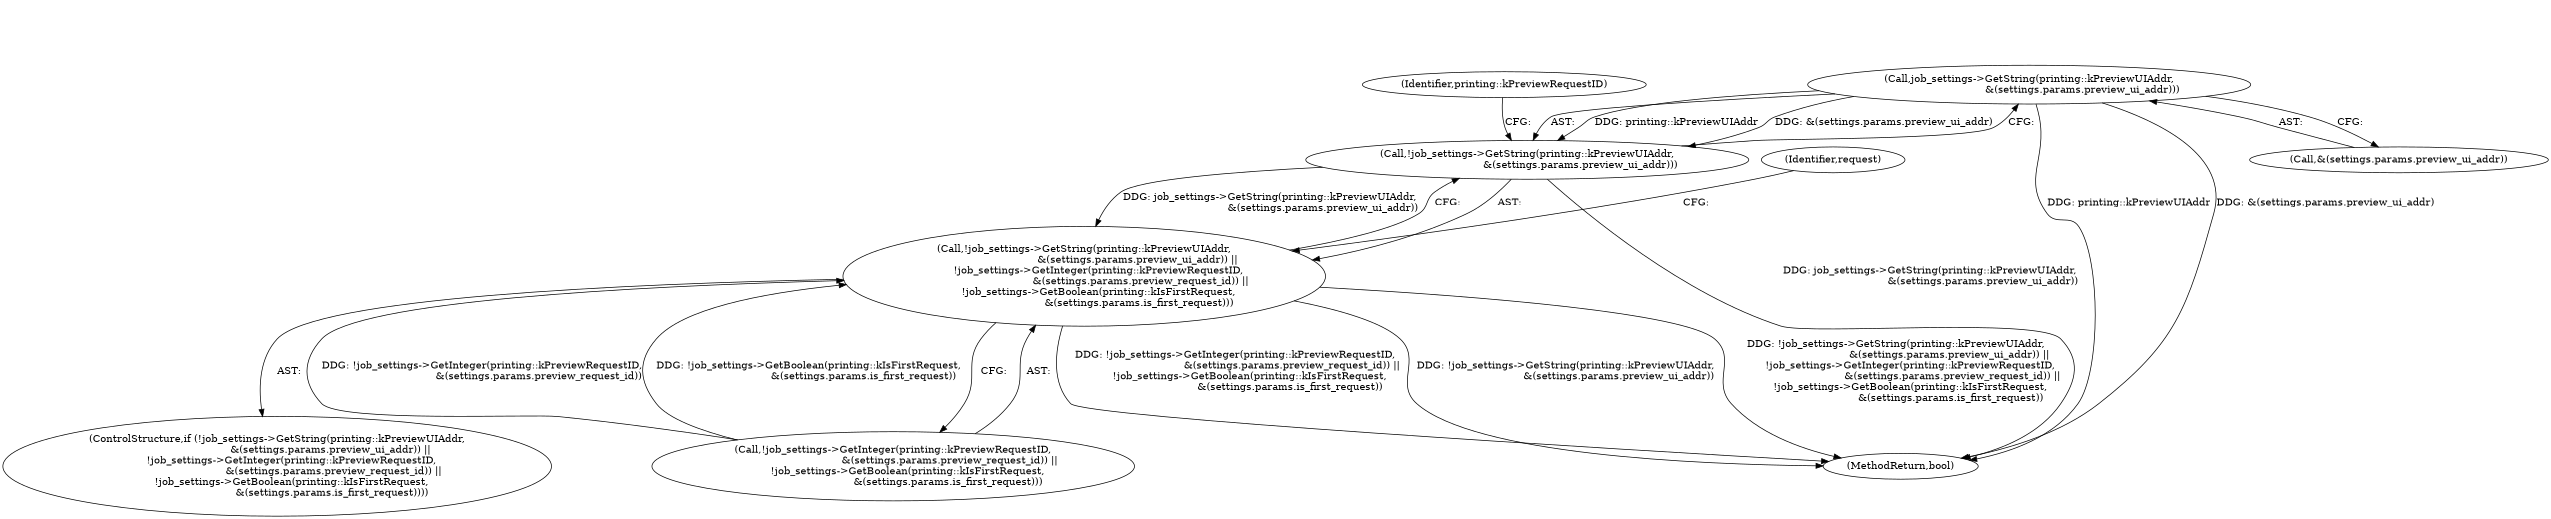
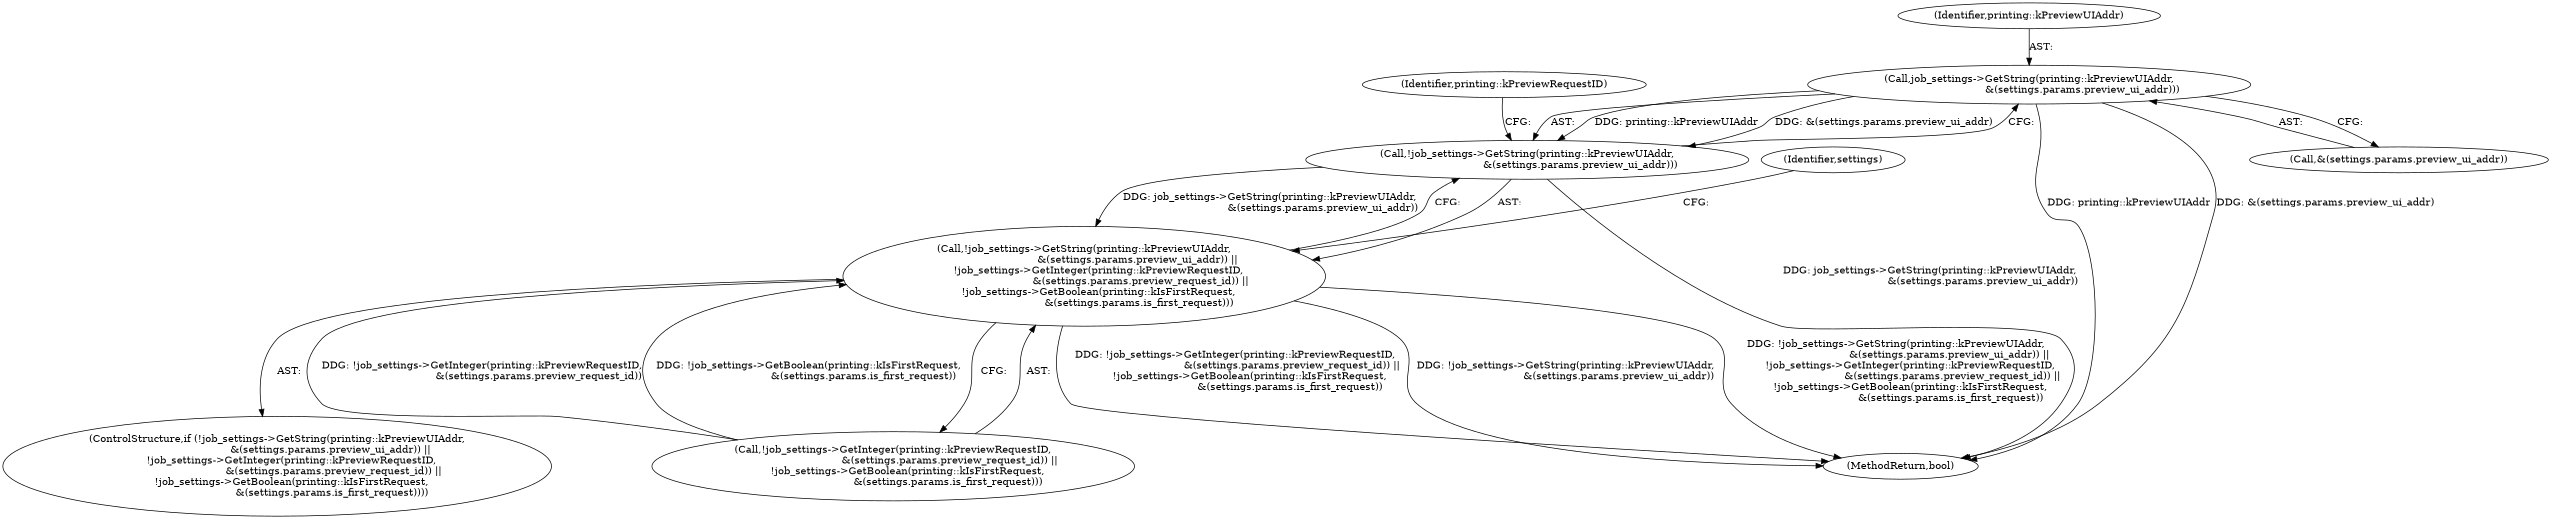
node "(Identifier,printing::kPreviewUIAddr)": added
node "(Identifier,request)": label "(Identifier,request)" -> "(Identifier,settings)"
